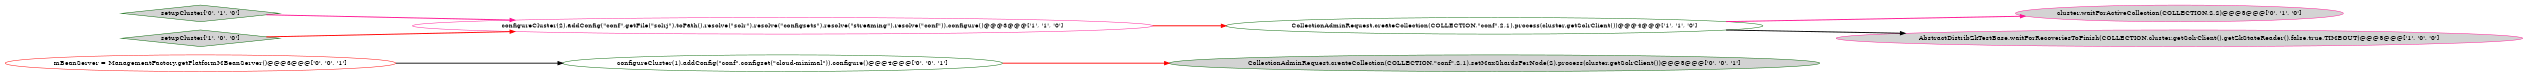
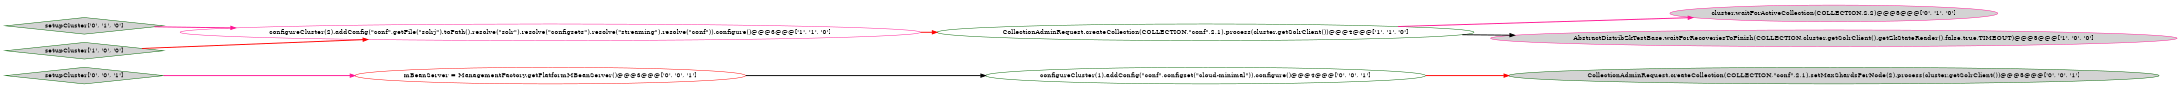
node "setupCluster['0', '0', '1']": added
